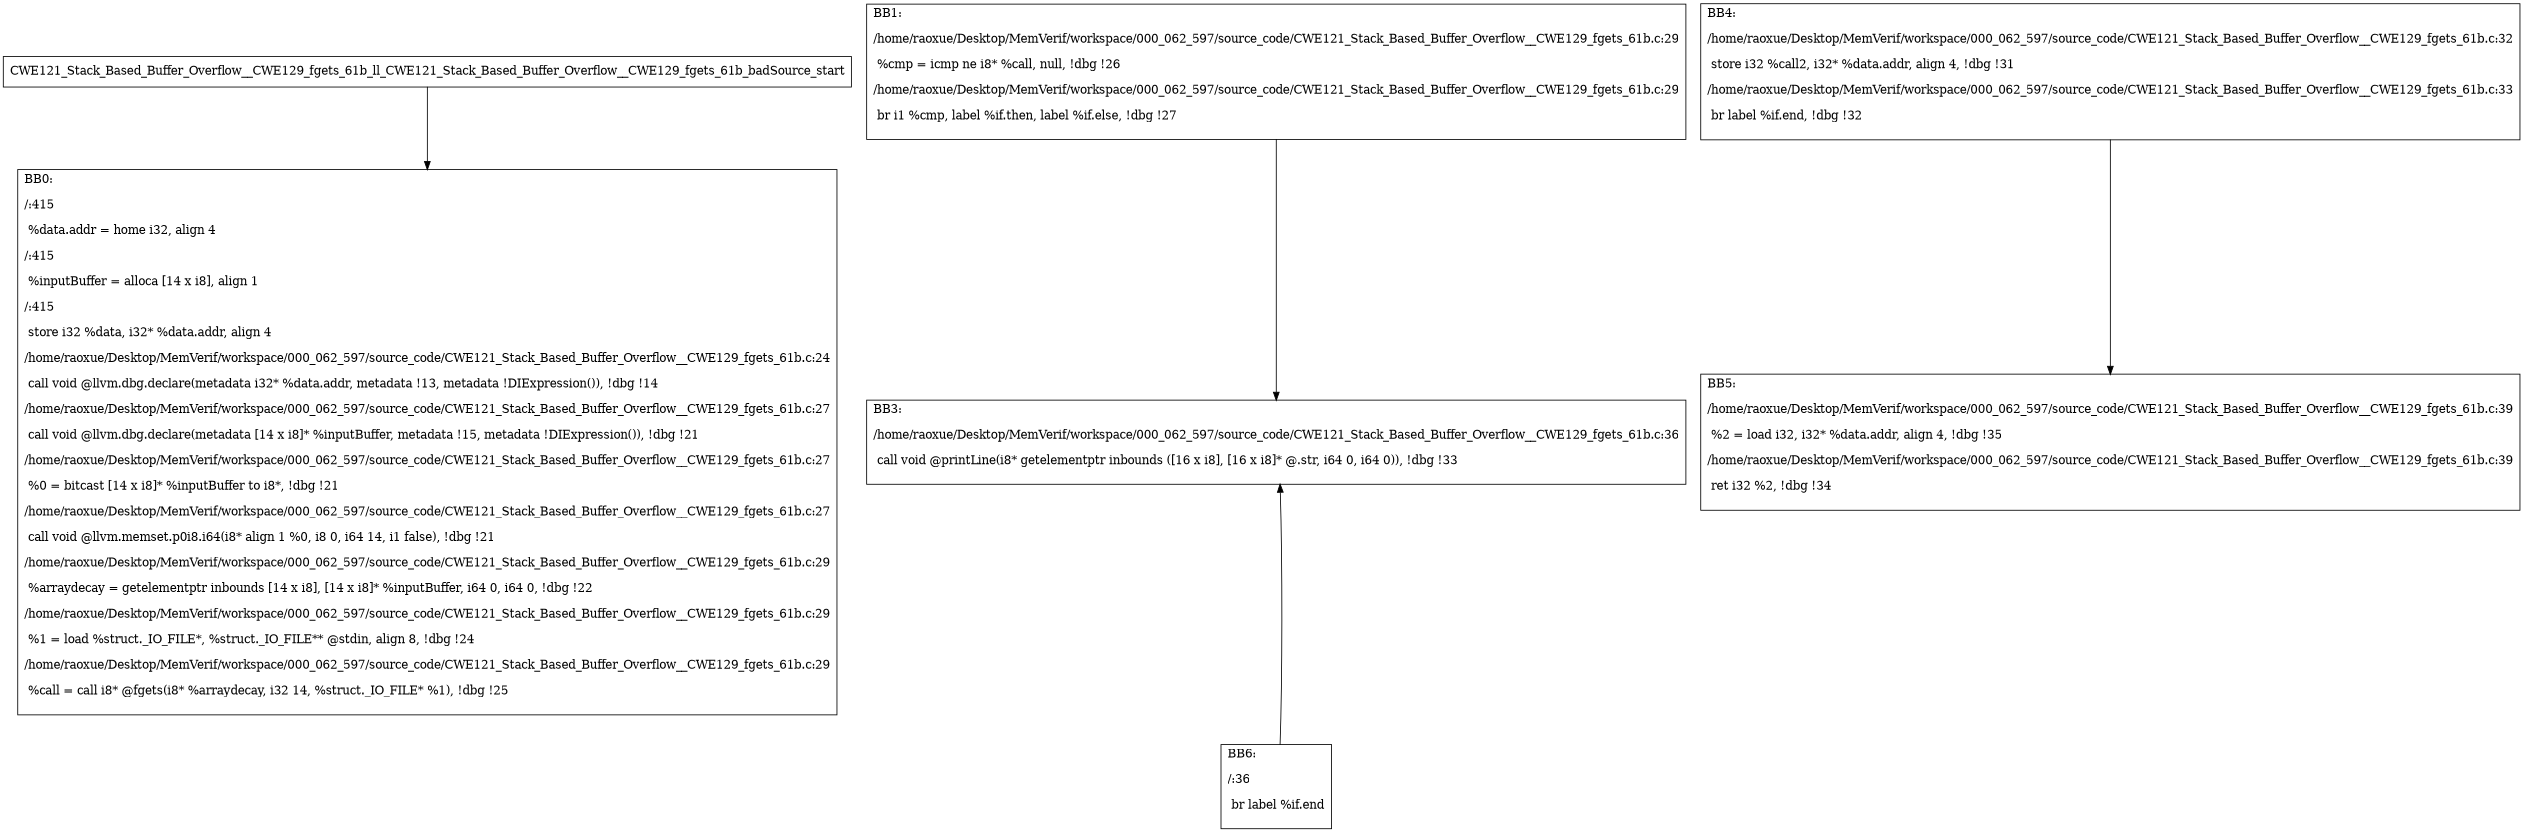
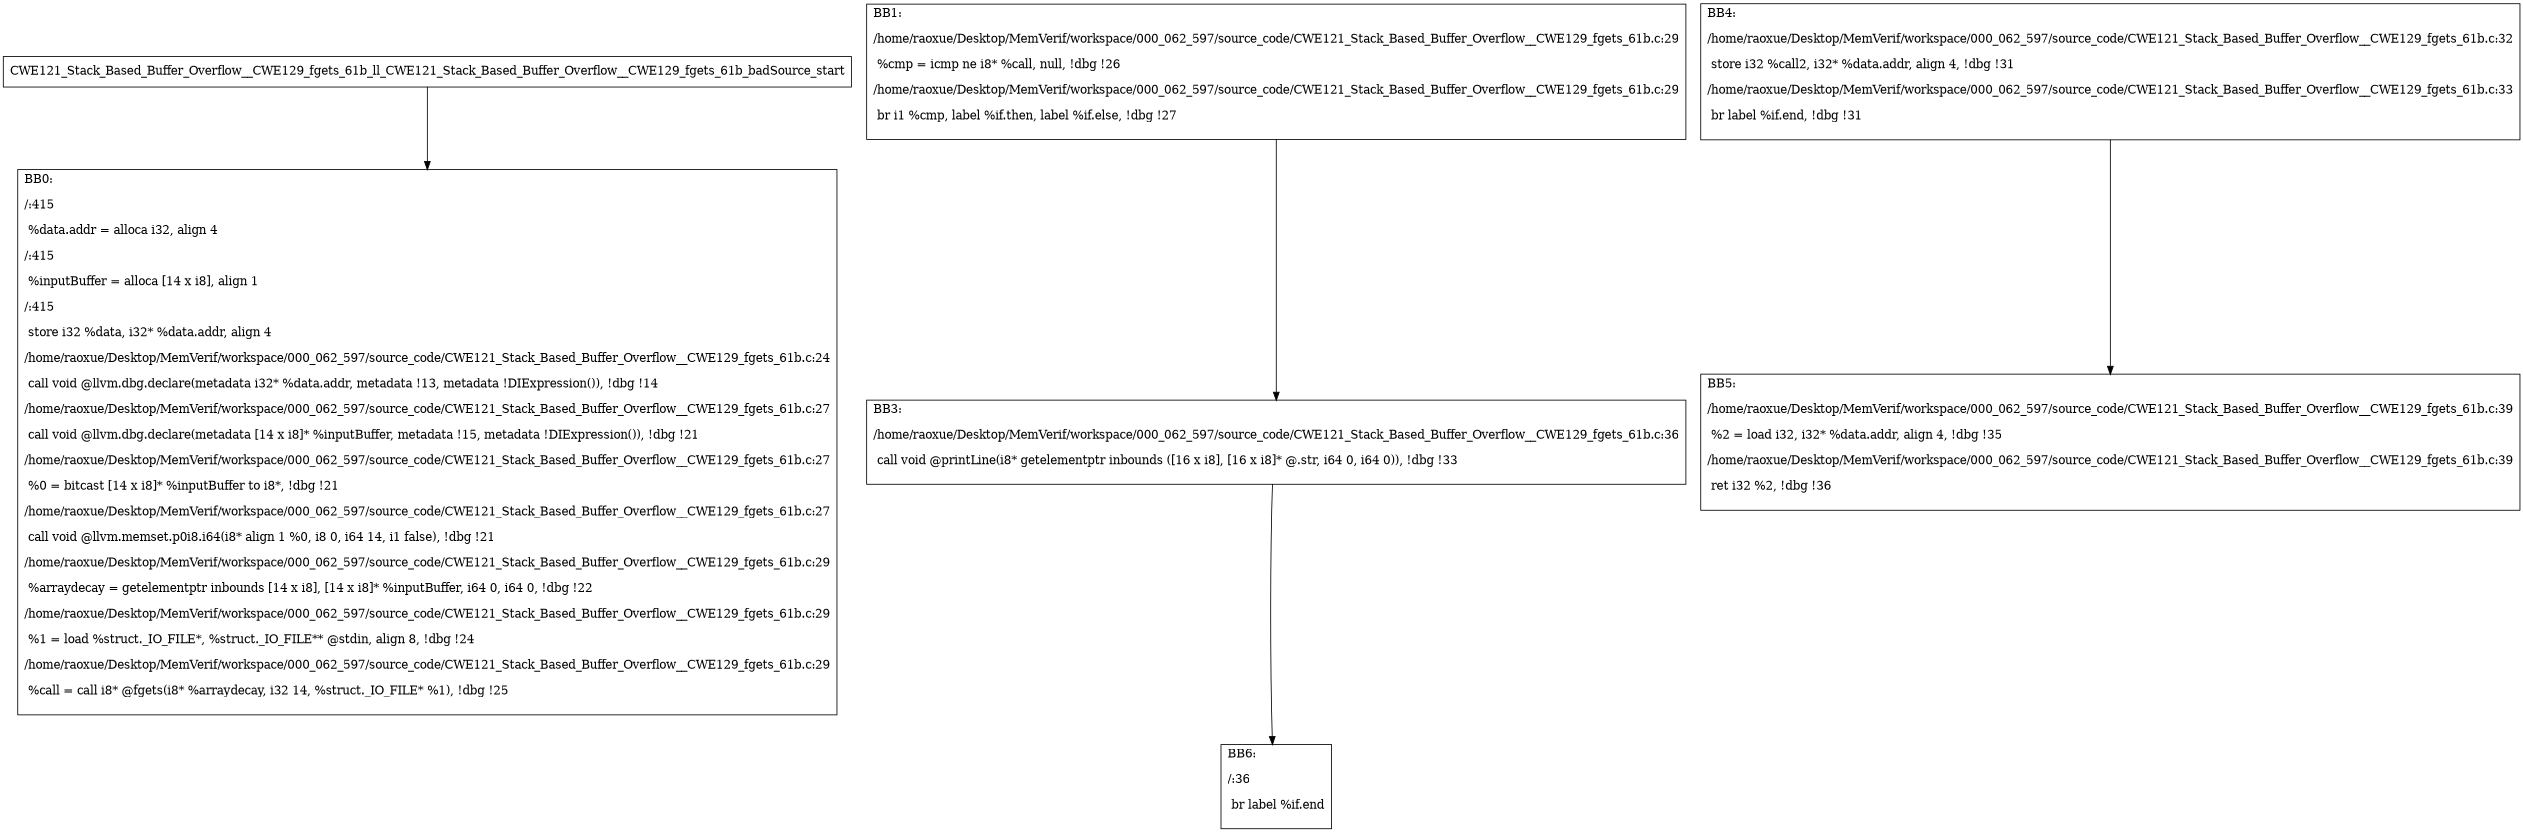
node "BB4:": text "br label %if.end, !dbg !32" -> "br label %if.end, !dbg !31"
node "BB0:": text "%data.addr = home i32, align 4" -> "%data.addr = alloca i32, align 4"
node "BB5:": text "ret i32 %2, !dbg !34" -> "ret i32 %2, !dbg !36"
edge "BB6:" -> "BB3:": reversed
